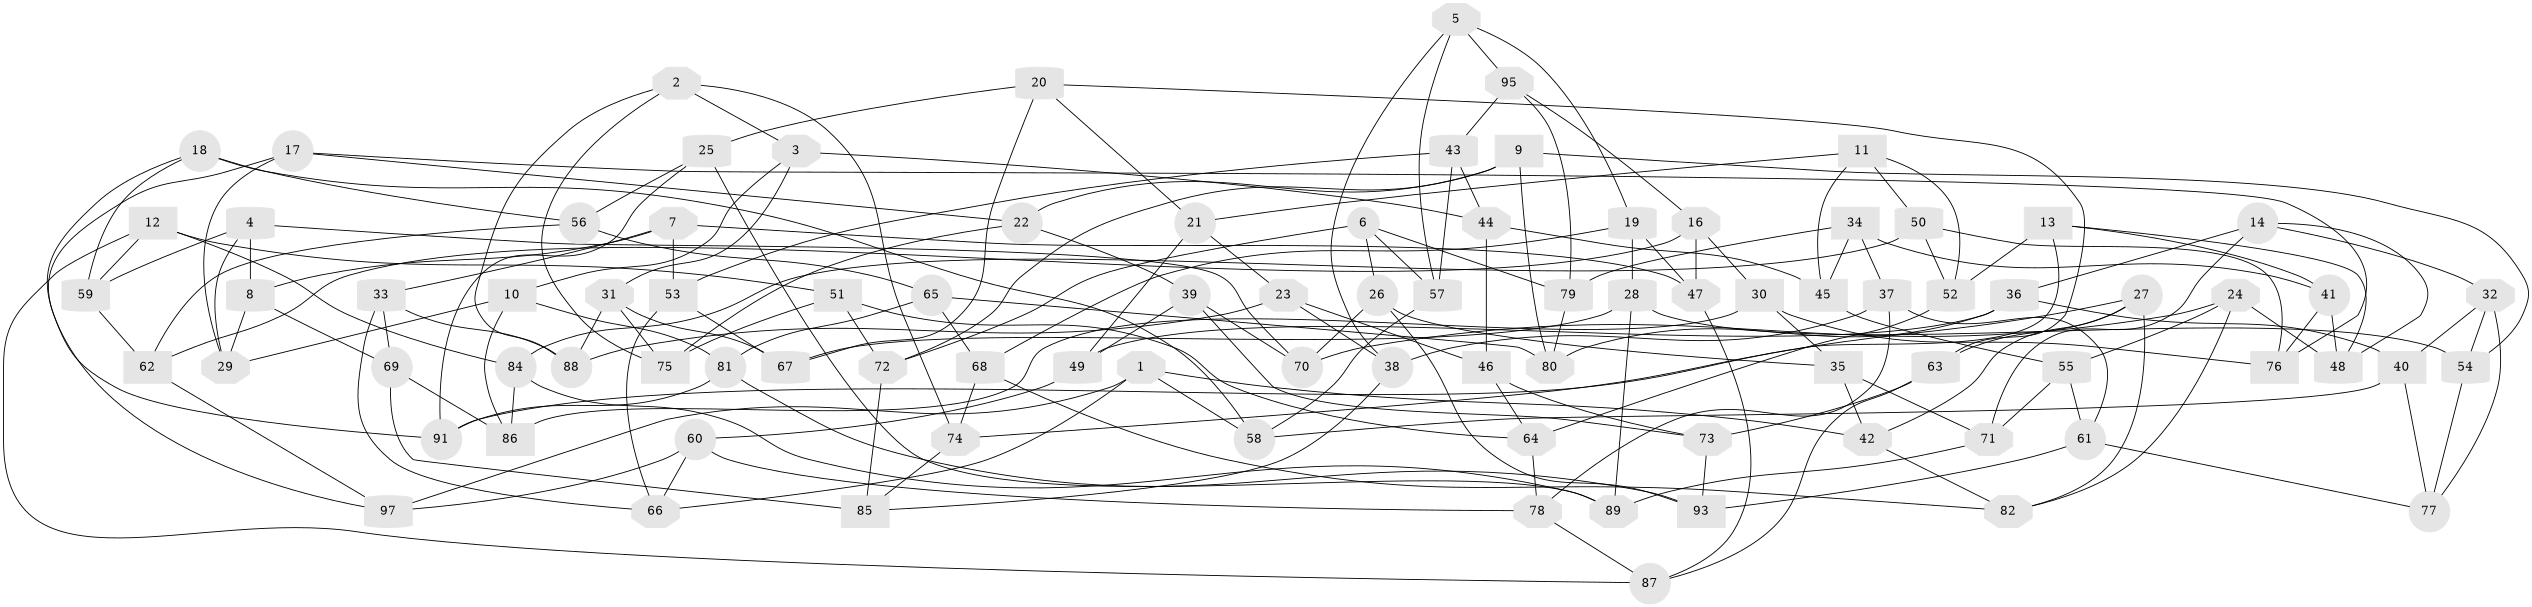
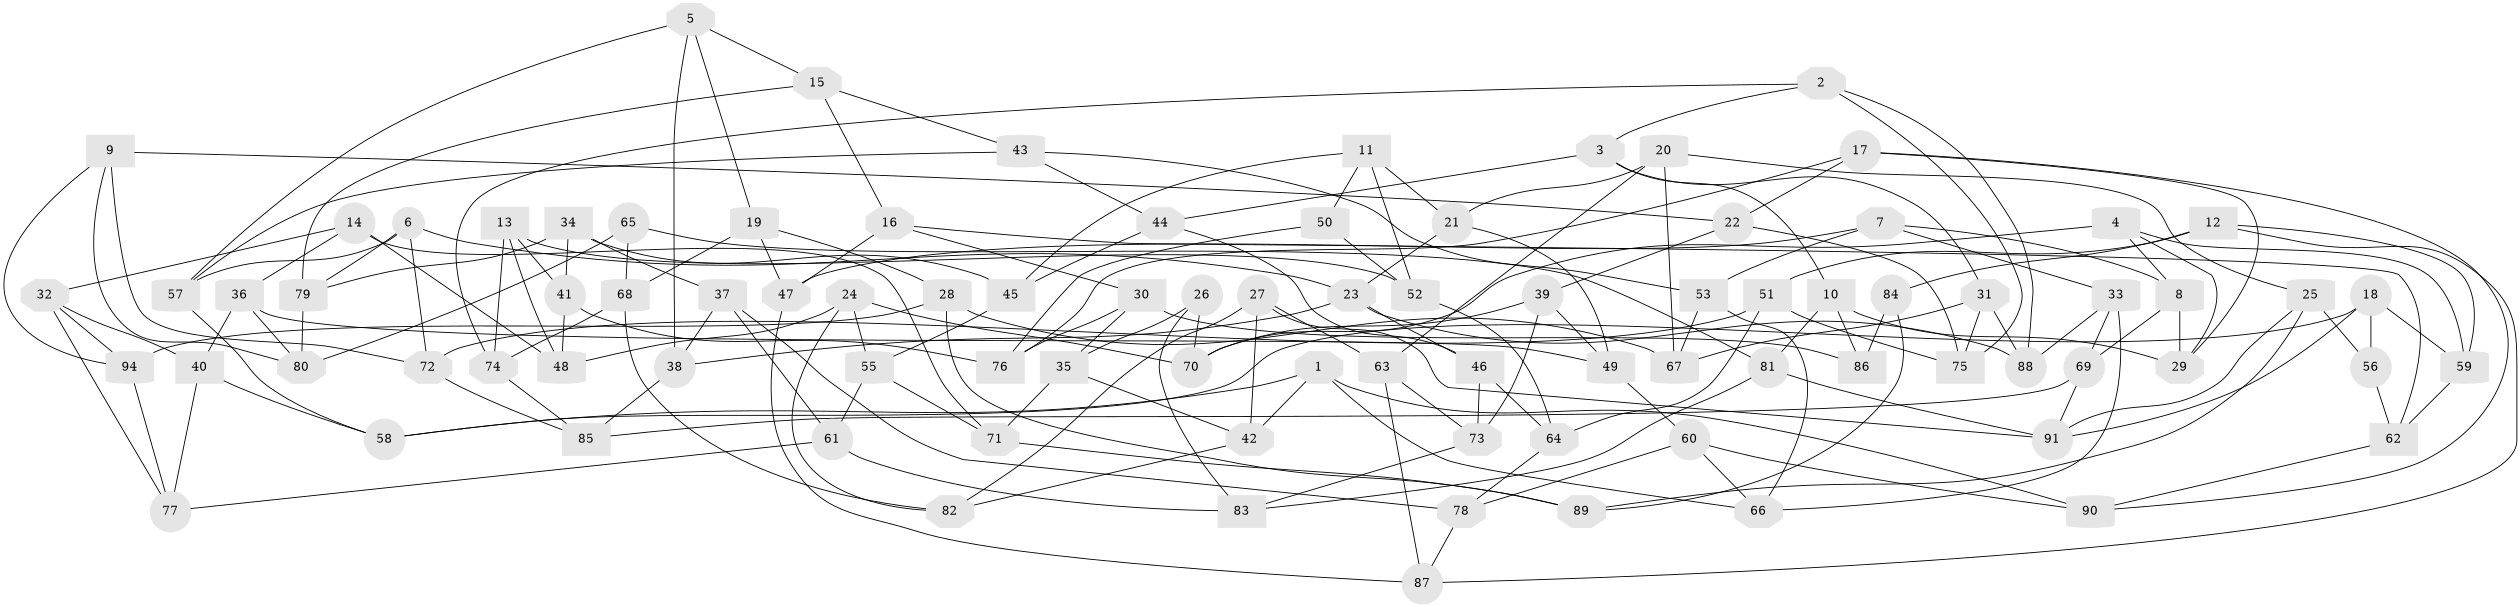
node "95": label "95" -> "15"
edge "6" -- "26": now "6" -- "23"
edge "56" -- "65": removed
edge "50" -- "84": removed
node "54": label "54" -> "94"
edge "69" -- "86": now "69" -- "91"
node "97": label "97" -> "90"
node "93": label "93" -> "83"
